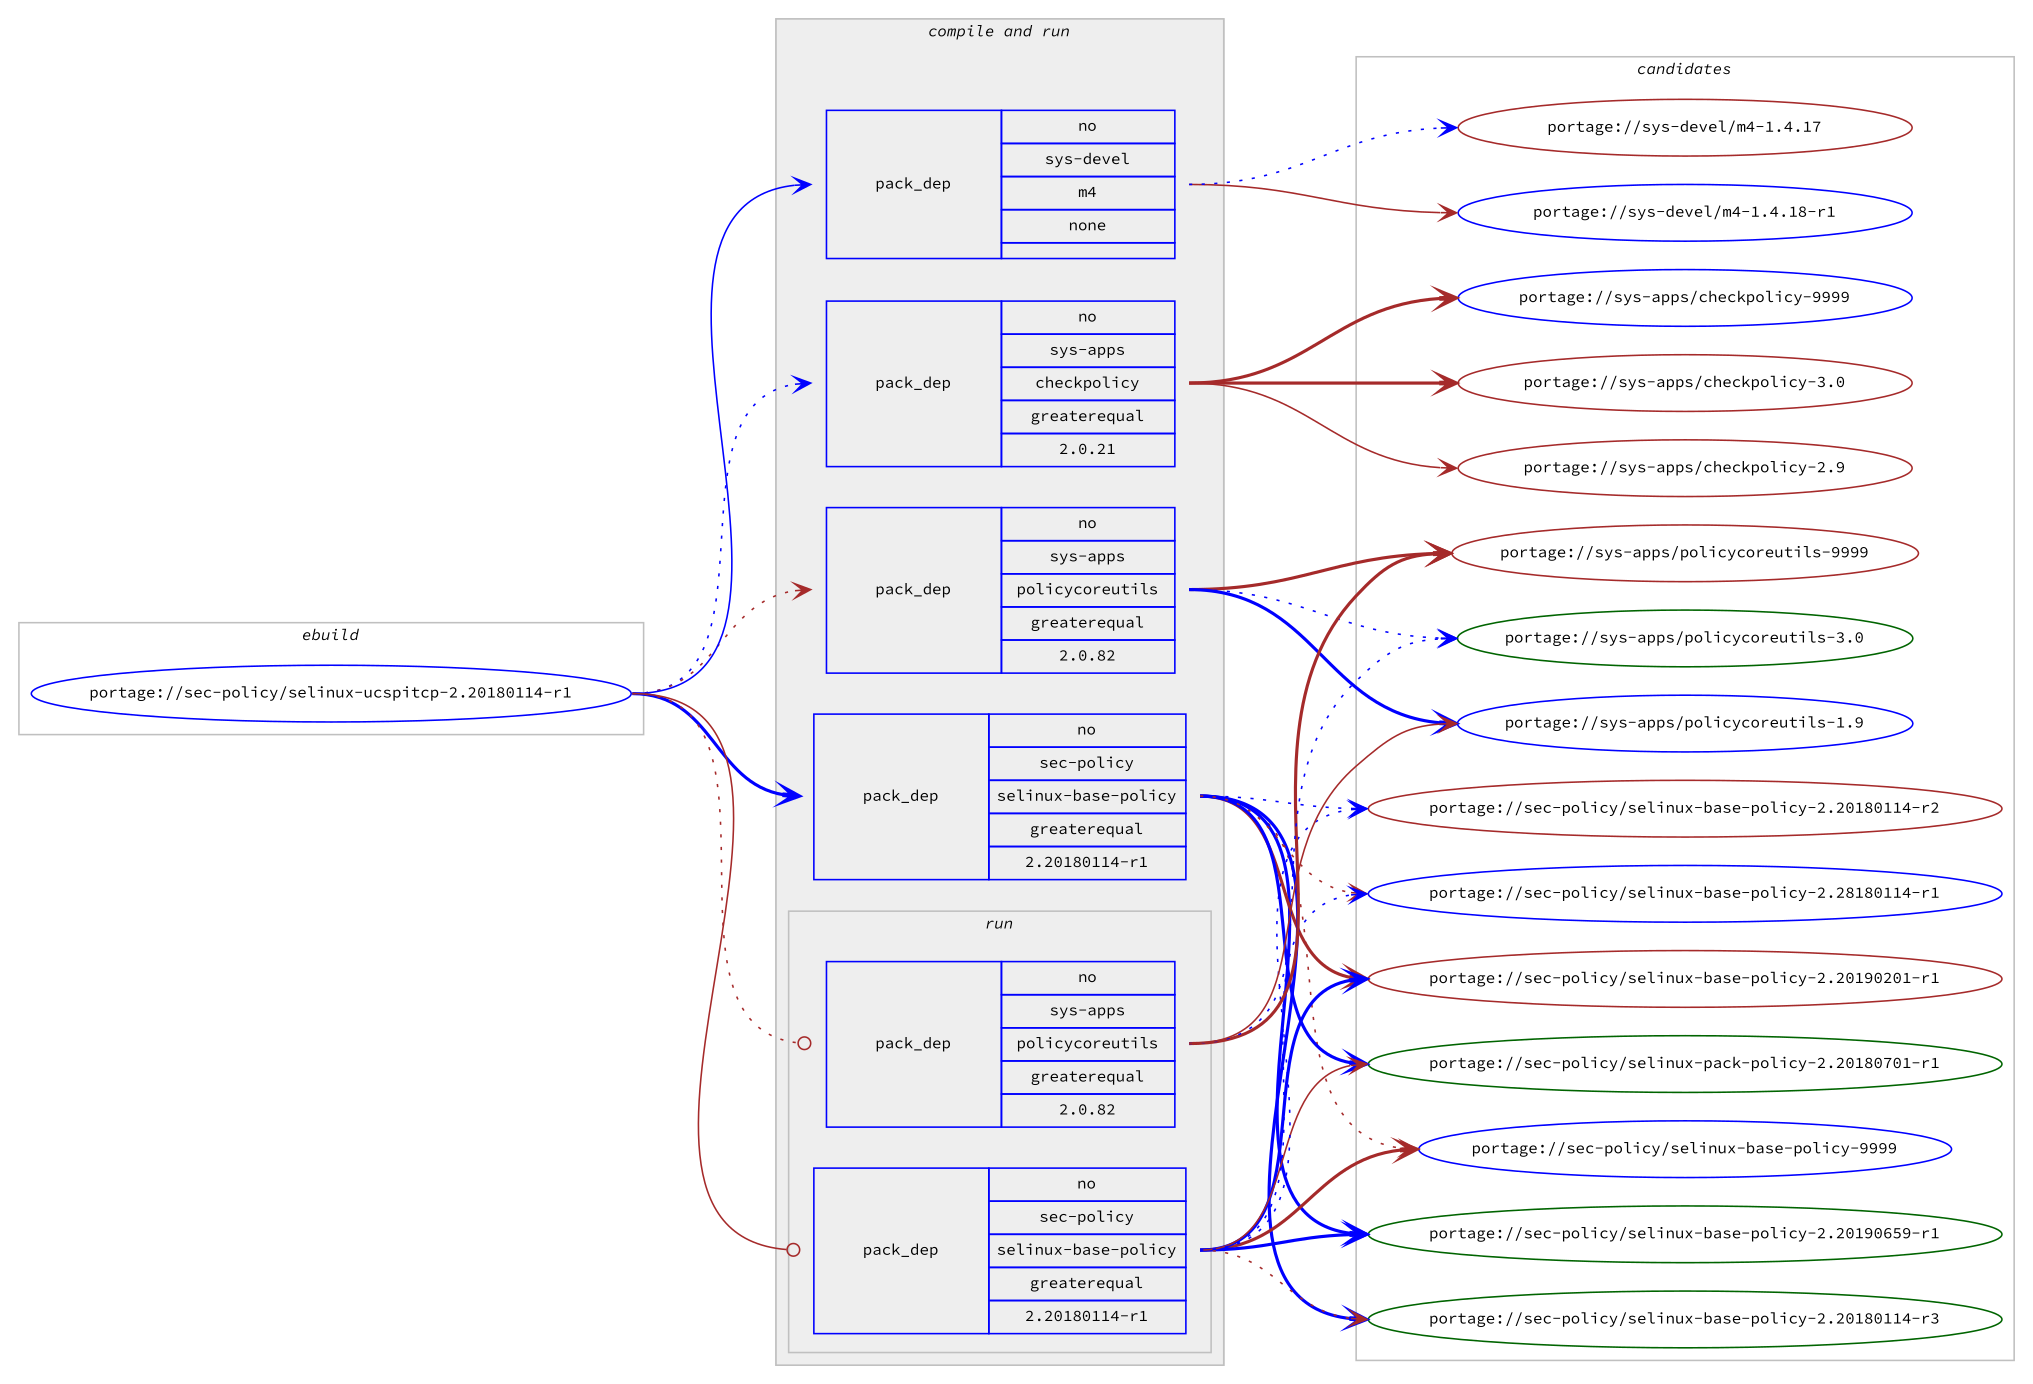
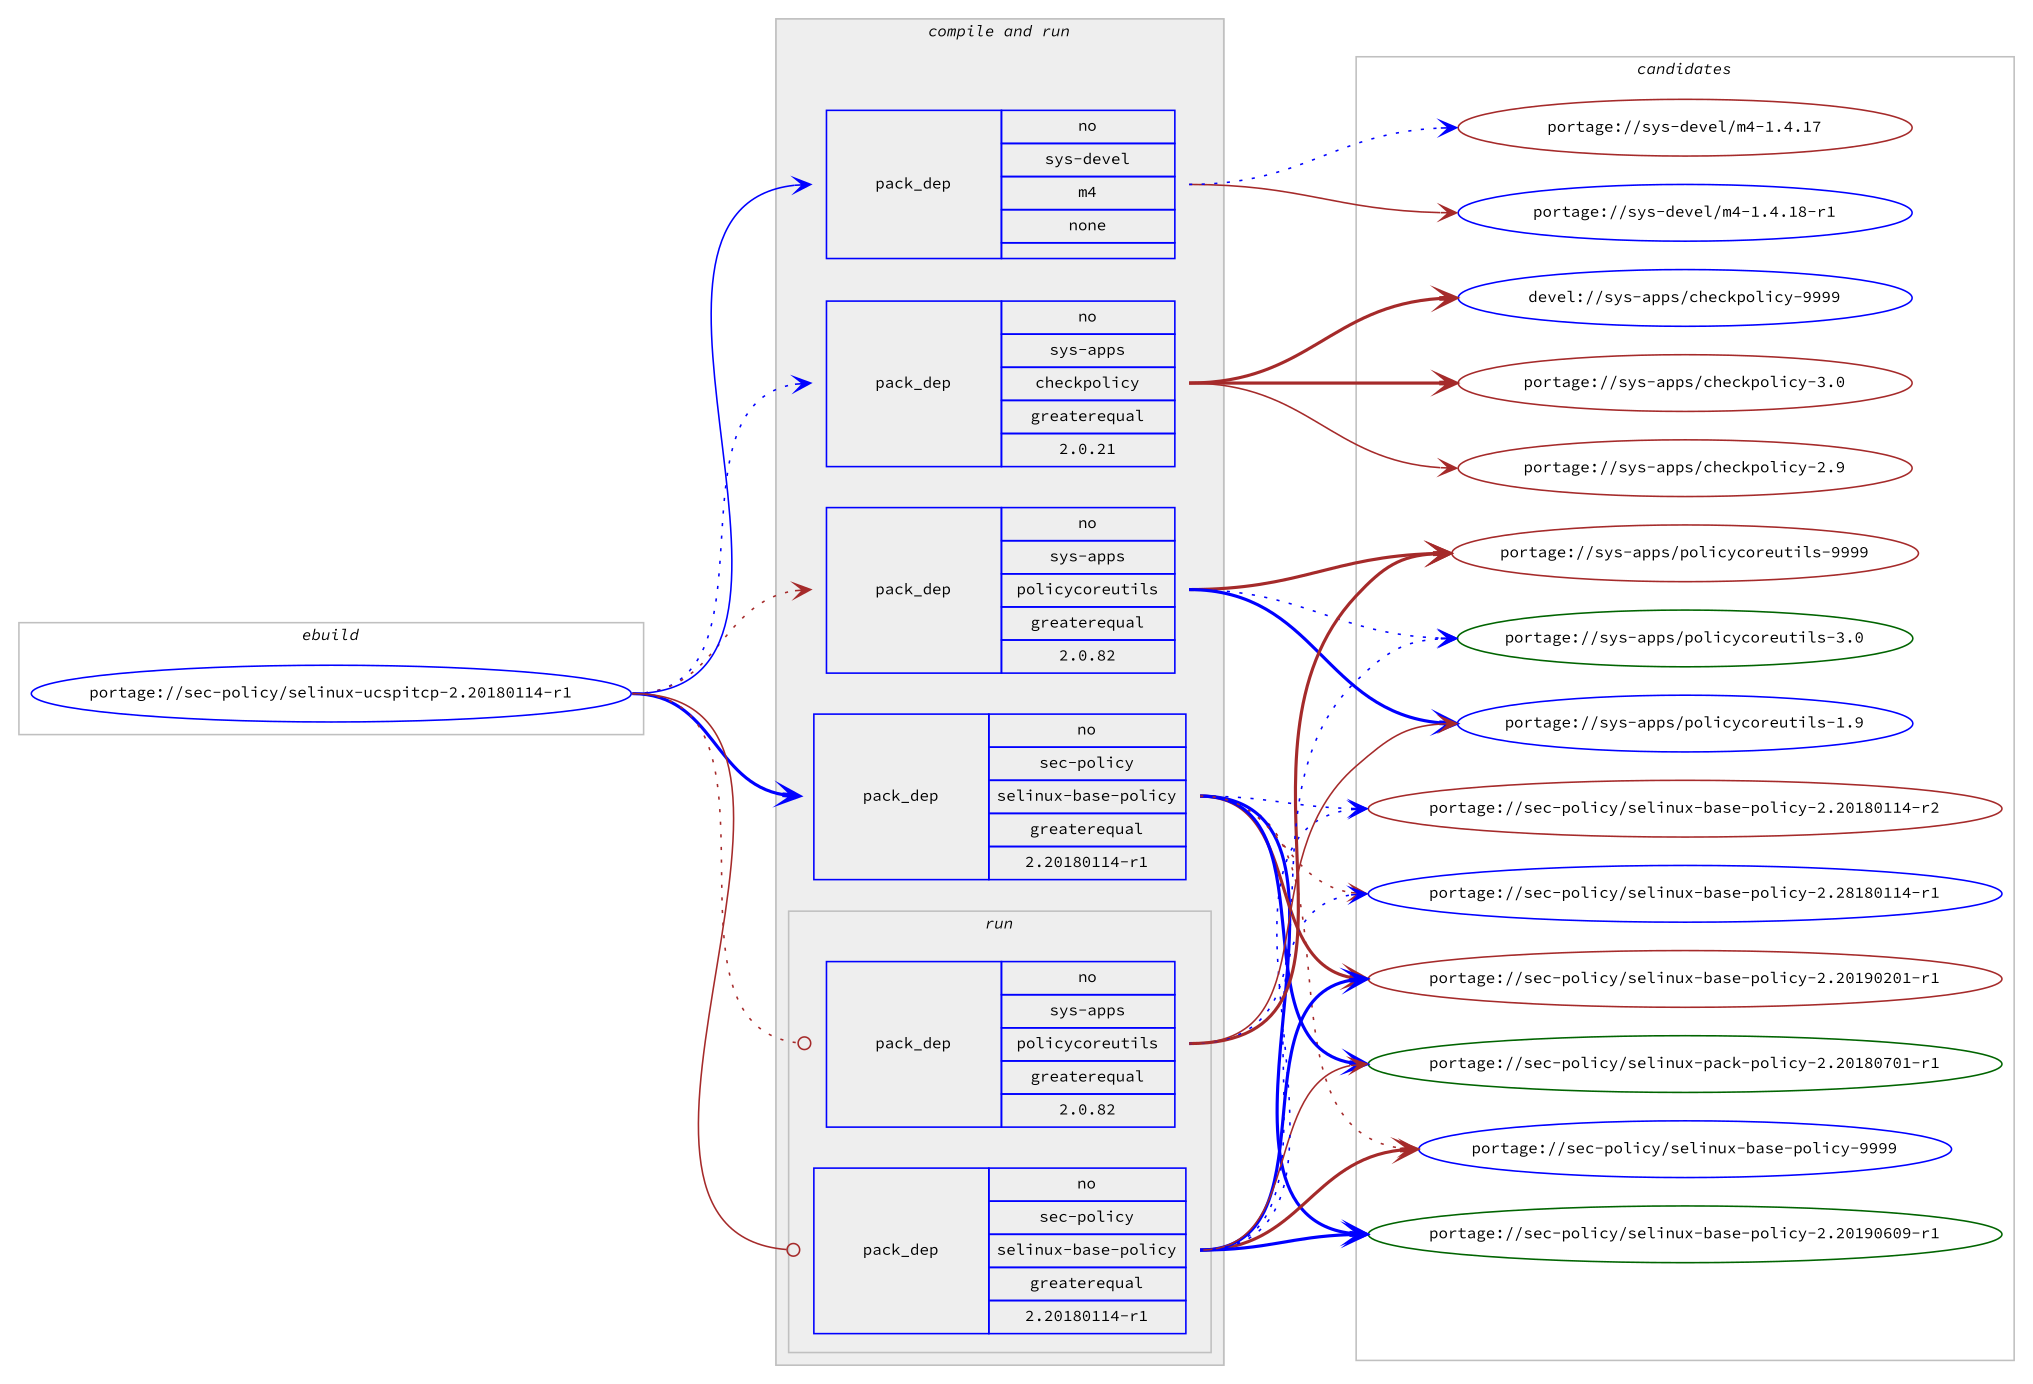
node "portage://sys-apps/checkpolicy-9999": label "portage://sys-apps/checkpolicy-9999" -> "devel://sys-apps/checkpolicy-9999"
node "portage://sec-policy/selinux-base-policy-2.20190659-r1": label "portage://sec-policy/selinux-base-policy-2.20190659-r1" -> "portage://sec-policy/selinux-base-policy-2.20190609-r1"
node "portage://sec-policy/selinux-base-policy-2.20180114-r3": removed
